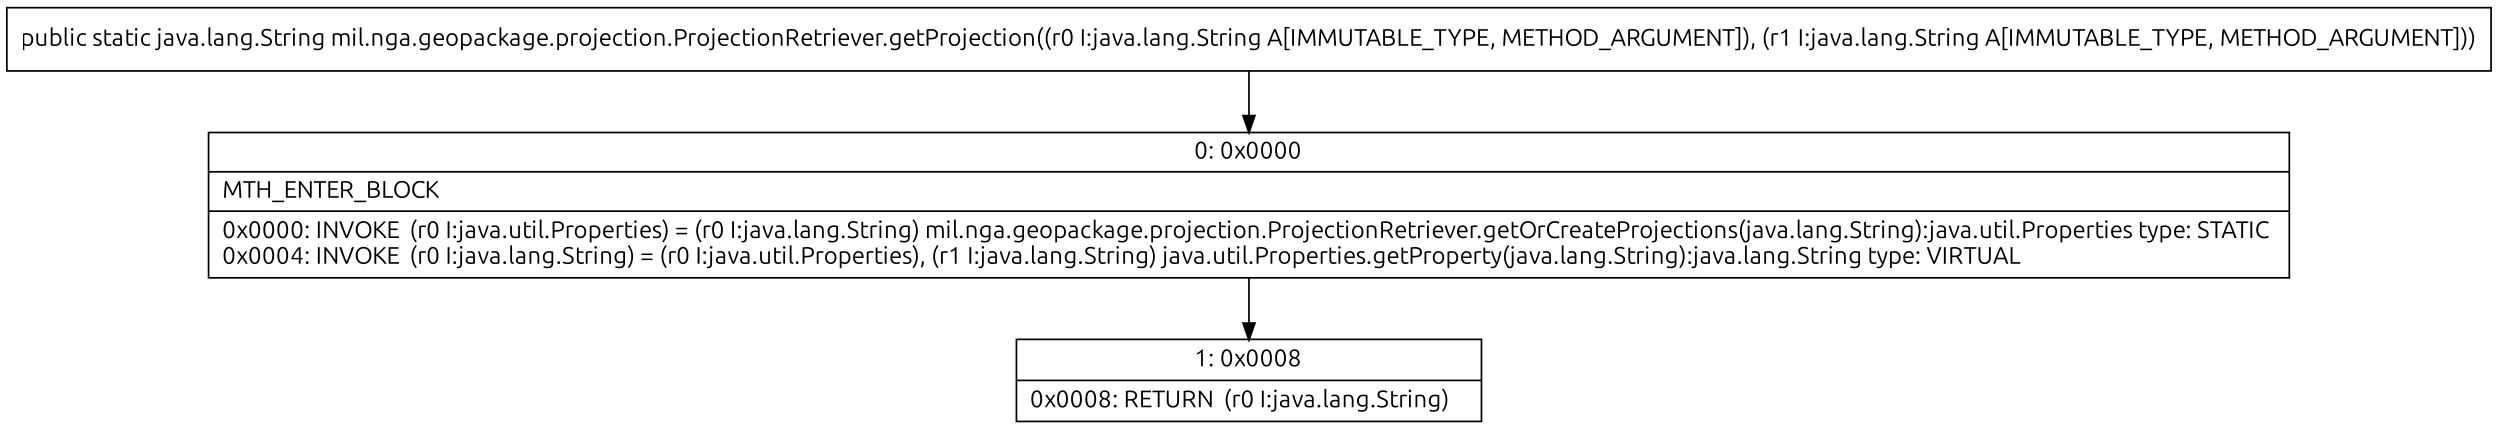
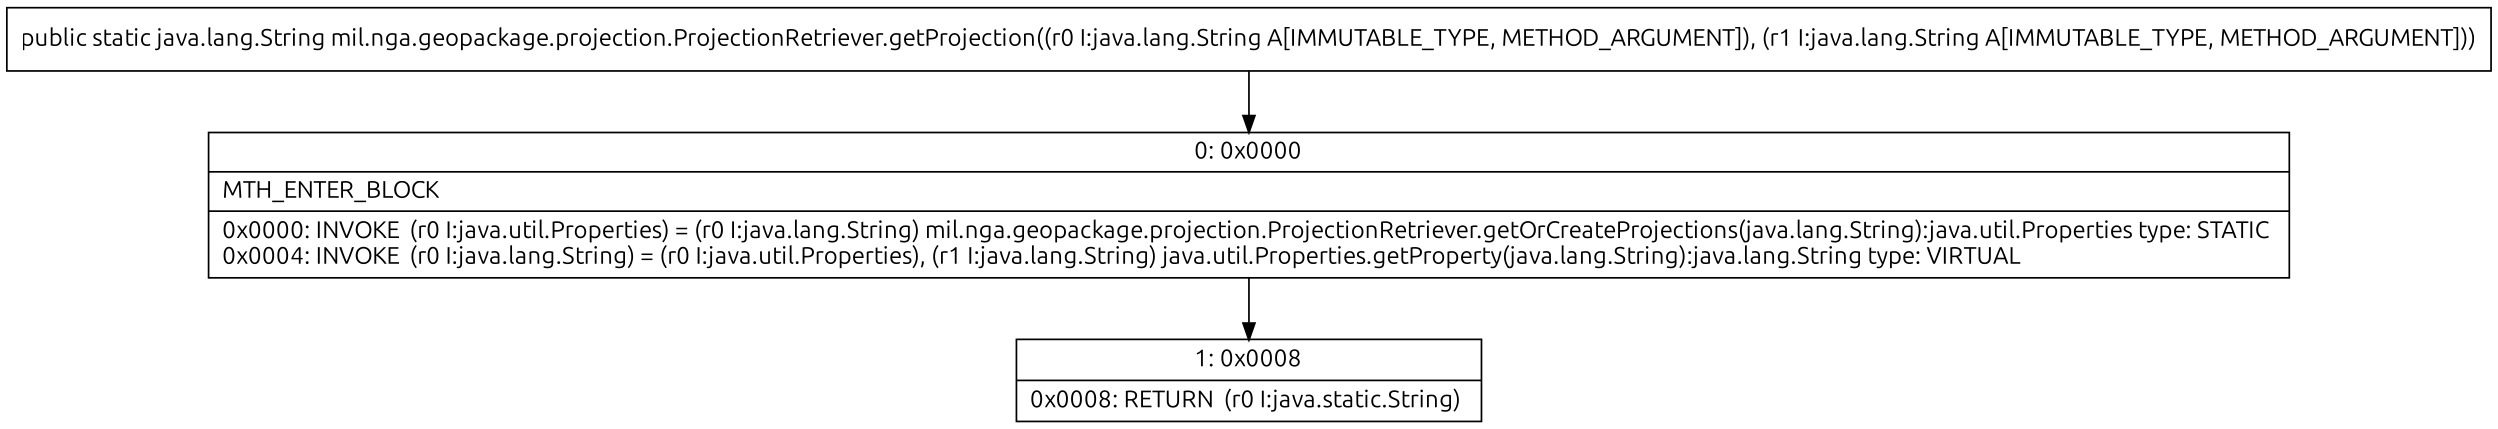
node "1: 0x0008": text "0x0008: RETURN  (r0 I:java.lang.String)" -> "0x0008: RETURN  (r0 I:java.static.String)"
